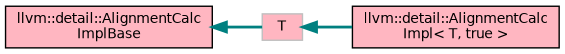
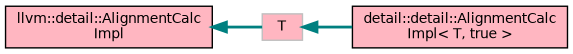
node "llvm::detail::AlignmentCalc ImplBase": label "llvm::detail::AlignmentCalc ImplBase" -> "llvm::detail::AlignmentCalc Impl"
node "llvm::detail::AlignmentCalc Impl< T, true >": label "llvm::detail::AlignmentCalc Impl< T, true >" -> "detail::detail::AlignmentCalc Impl< T, true >"
